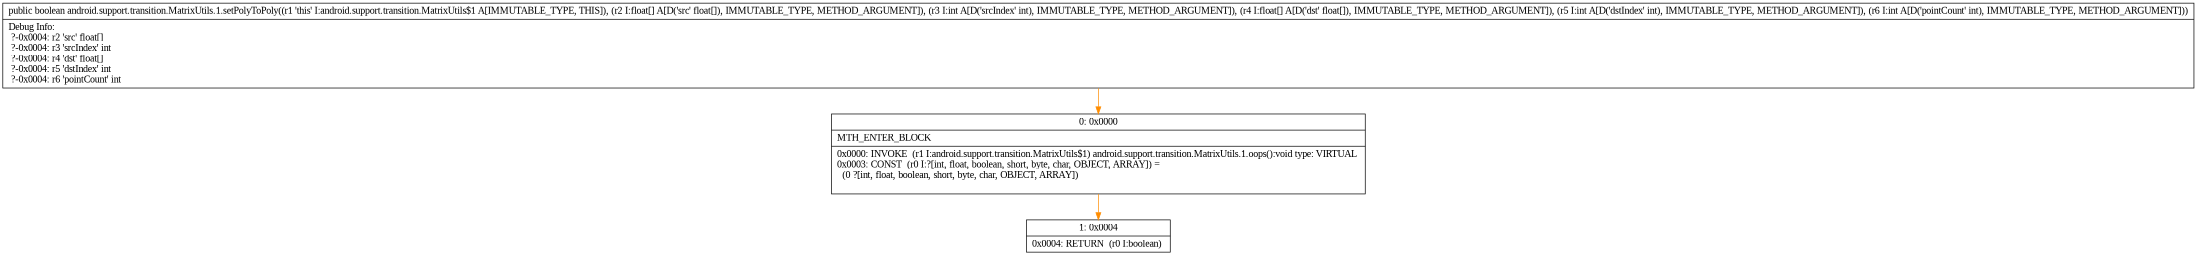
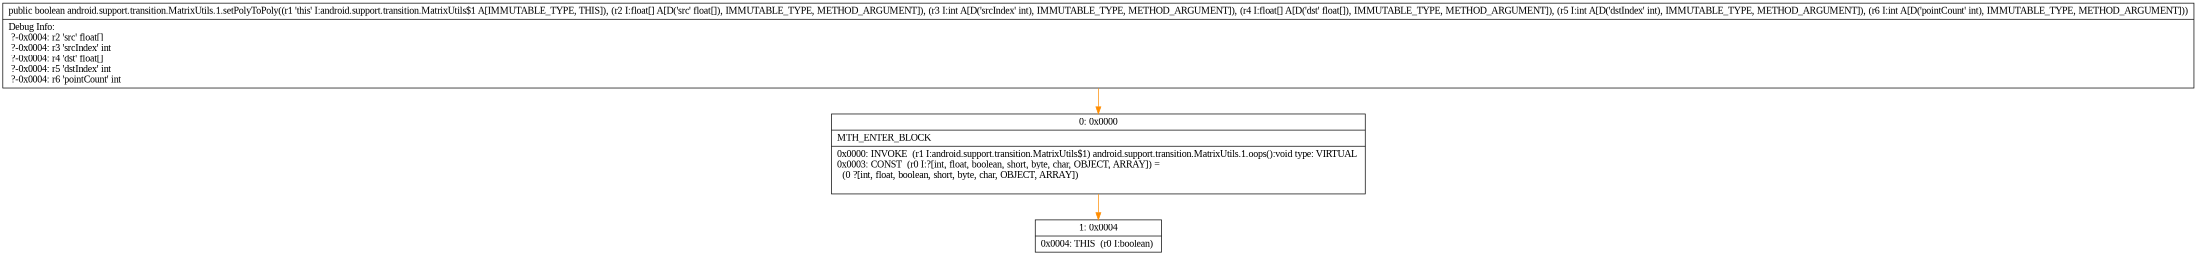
node "1: 0x0004": text "0x0004: RETURN  (r0 I:boolean)" -> "0x0004: THIS  (r0 I:boolean)"
